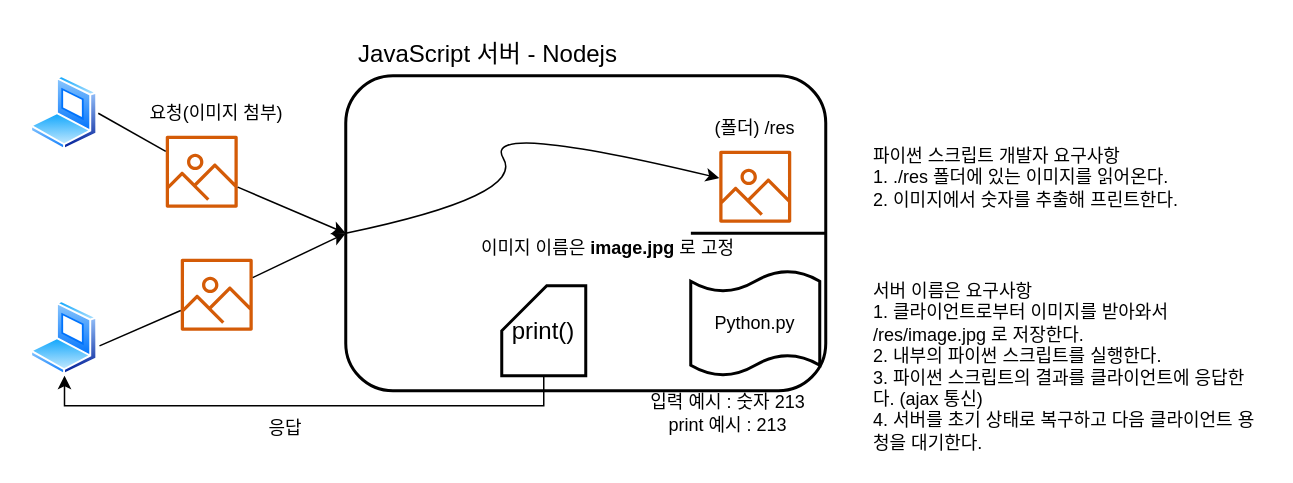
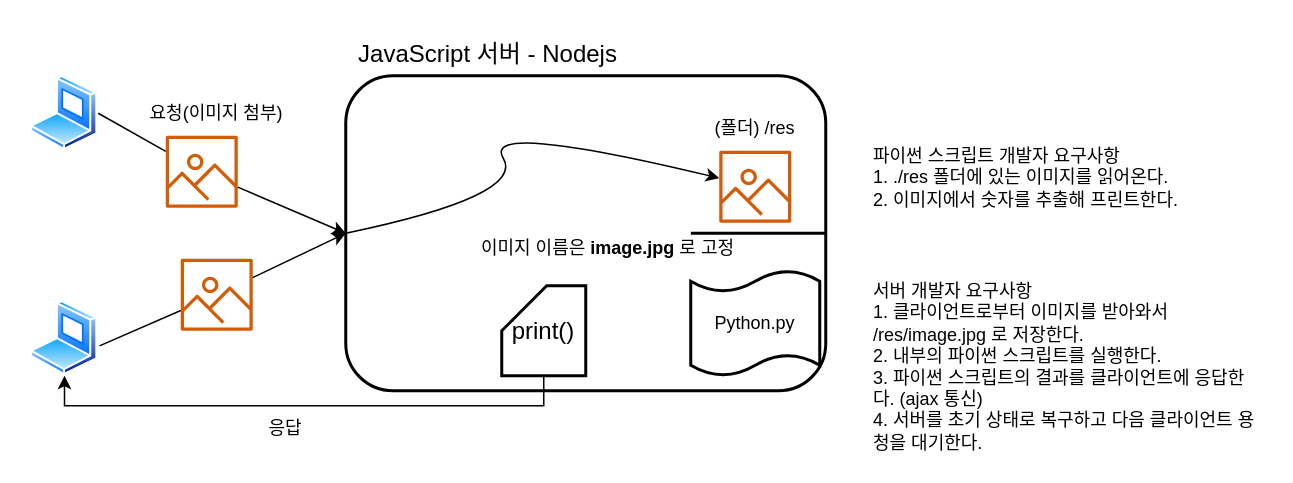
node "서버 이름은 요구사항 1. 클라이언트로부터 이미지를 받아와서 /res/image.jpg 로 저장한다. 2. 내부의 파이썬 스크립트를 실행한다. 3. 파이썬 스크립트의 결과를 클라이언트에 응답한다. (ajax 통신) 4. 서버를 초기 상태로 복구하고 다음 클라이언트 용청을 대기한다.": label "서버 이름은 요구사항 1. 클라이언트로부터 이미지를 받아와서 /res/image.jpg 로 저장한다. 2. 내부의 파이썬 스크립트를 실행한다. 3. 파이썬 스크립트의 결과를 클라이언트에 응답한다. (ajax 통신) 4. 서버를 초기 상태로 복구하고 다음 클라이언트 용청을 대기한다." -> "서버 개발자 요구사항 1. 클라이언트로부터 이미지를 받아와서 /res/image.jpg 로 저장한다. 2. 내부의 파이썬 스크립트를 실행한다. 3. 파이썬 스크립트의 결과를 클라이언트에 응답한다. (ajax 통신) 4. 서버를 초기 상태로 복구하고 다음 클라이언트 용청을 대기한다."
node "입력 예시 : 숫자 213 print 예시 : 213": removed
